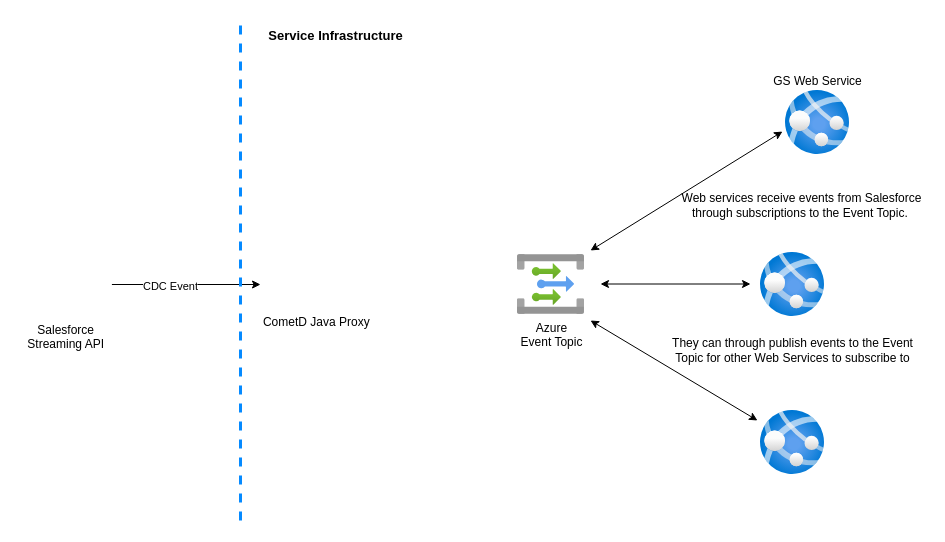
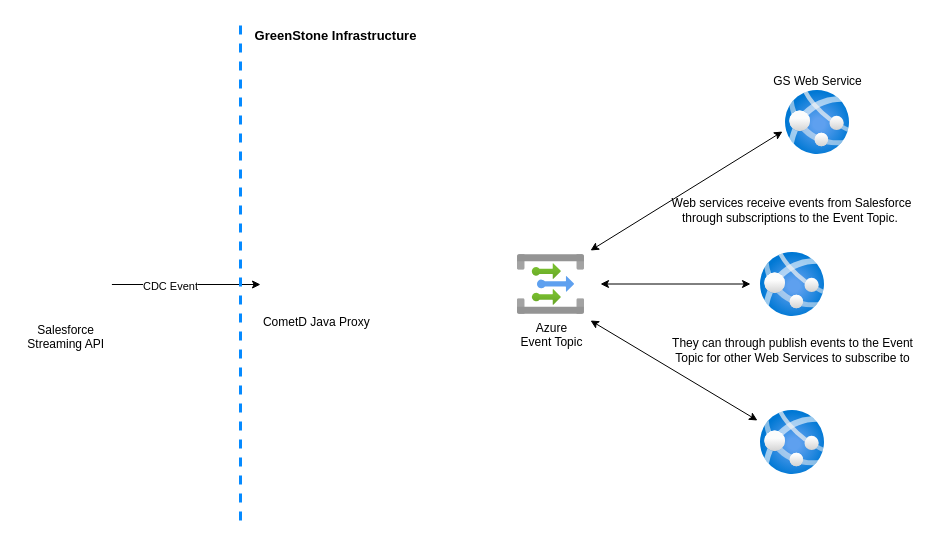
node "Service Infrastructure": label "Service Infrastructure" -> "GreenStone Infrastructure"
node "Web services receive events from Salesforce through subscriptions to the Event Topic.": moved (802, 206) -> (792, 211)
